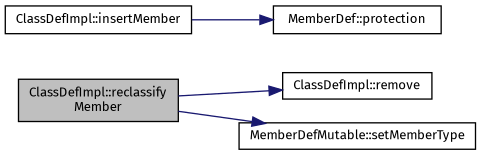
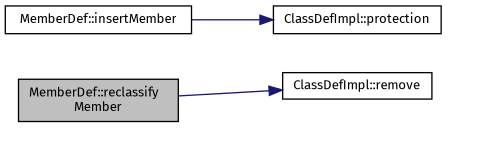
node "ClassDefImpl::insertMember": label "ClassDefImpl::insertMember" -> "MemberDef::insertMember"
node "MemberDef::protection": label "MemberDef::protection" -> "ClassDefImpl::protection"
node "ClassDefImpl::reclassify Member": label "ClassDefImpl::reclassify Member" -> "MemberDef::reclassify Member"
node "MemberDefMutable::setMemberType": removed
